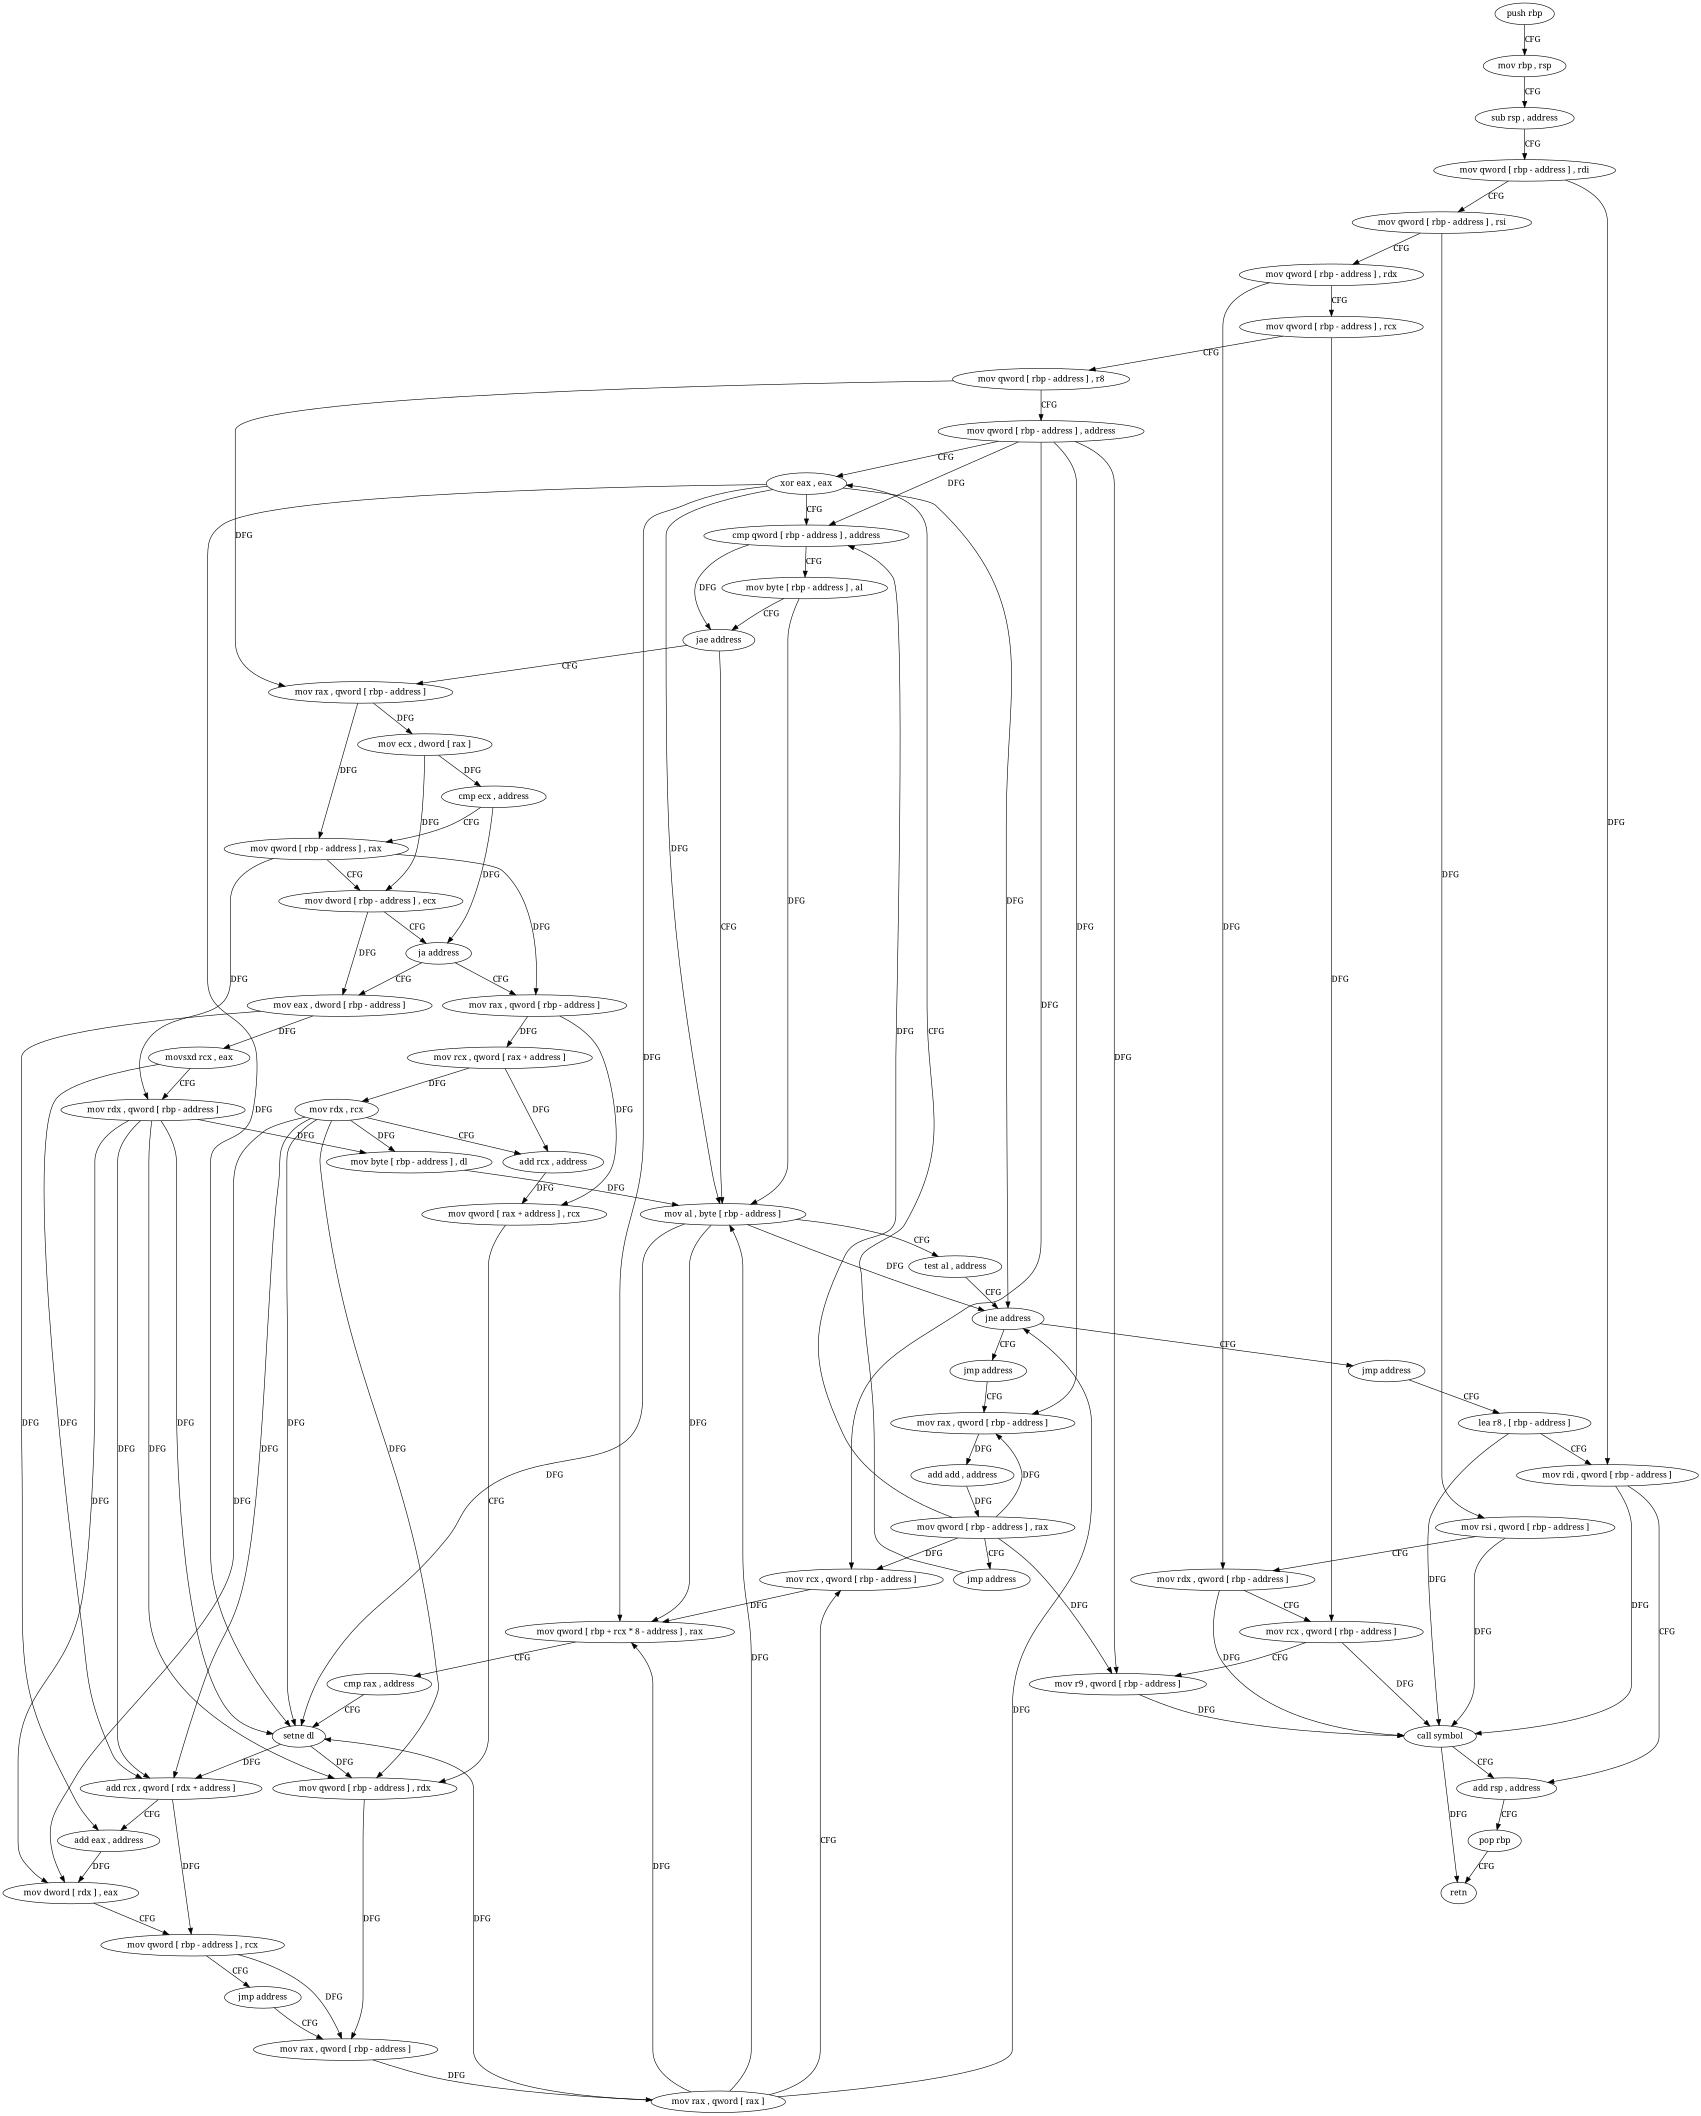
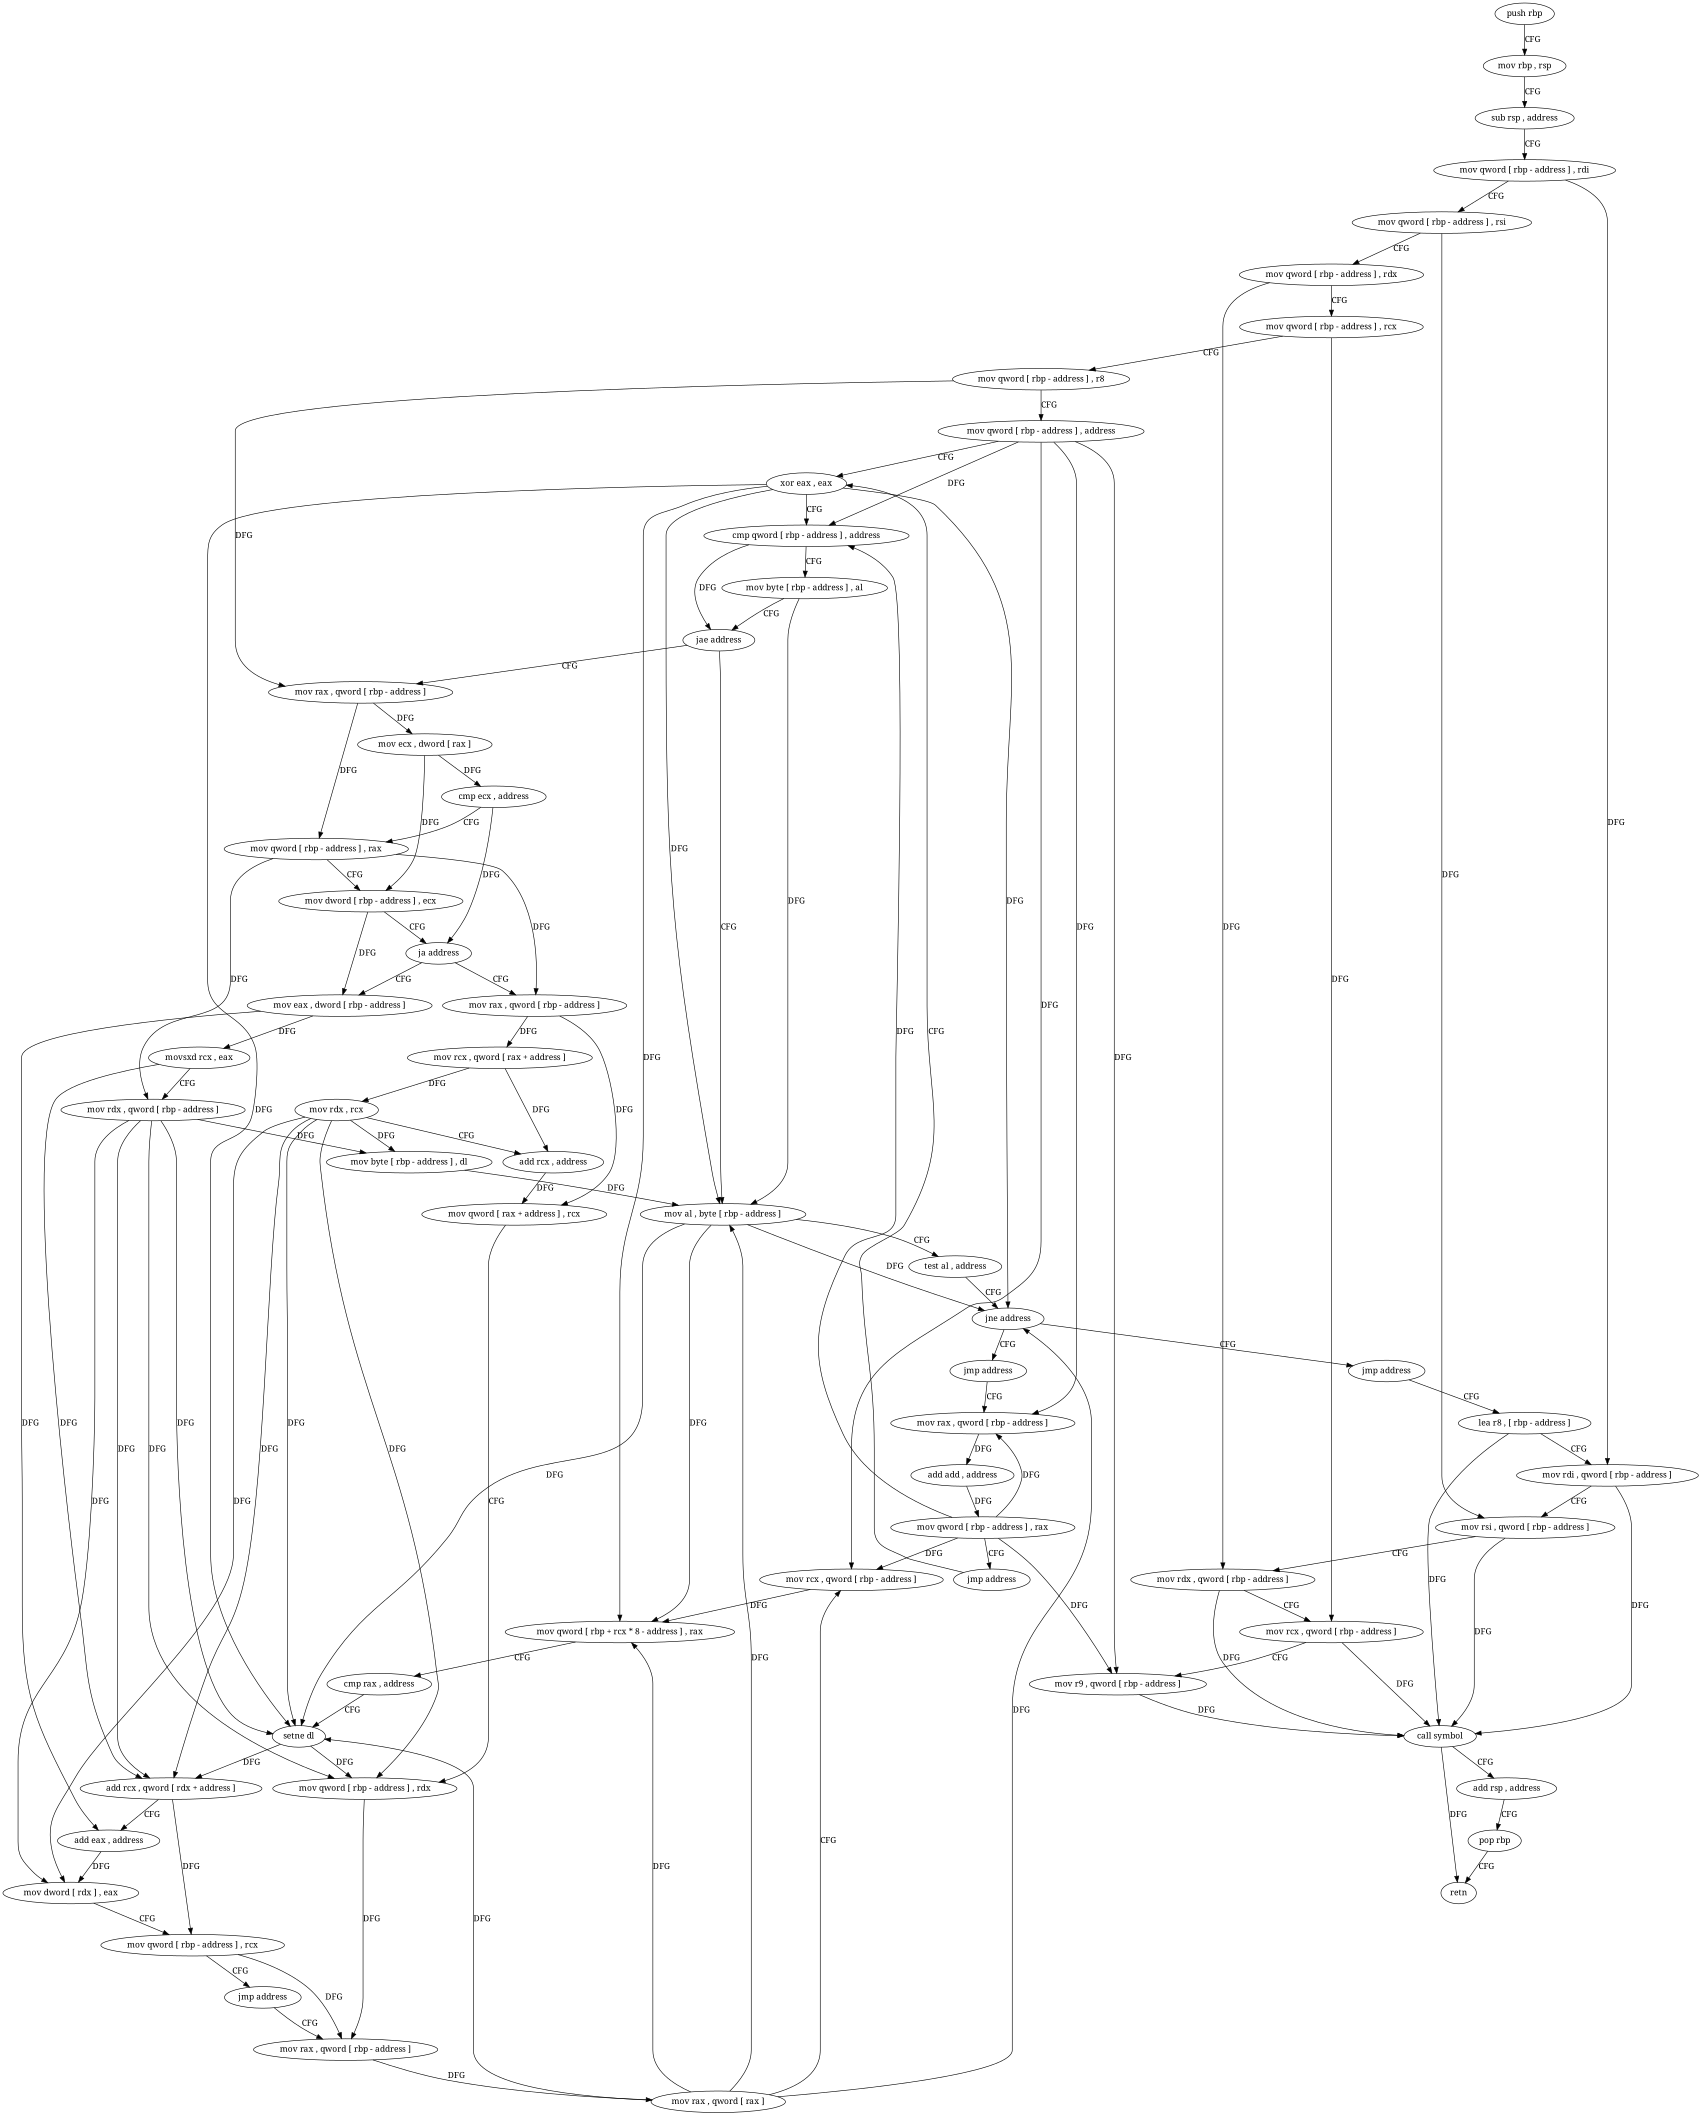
edge "mov rdi , qword [ rbp - address ]" -> "add rsp , address": now "mov rdi , qword [ rbp - address ]" -> "mov rsi , qword [ rbp - address ]"
